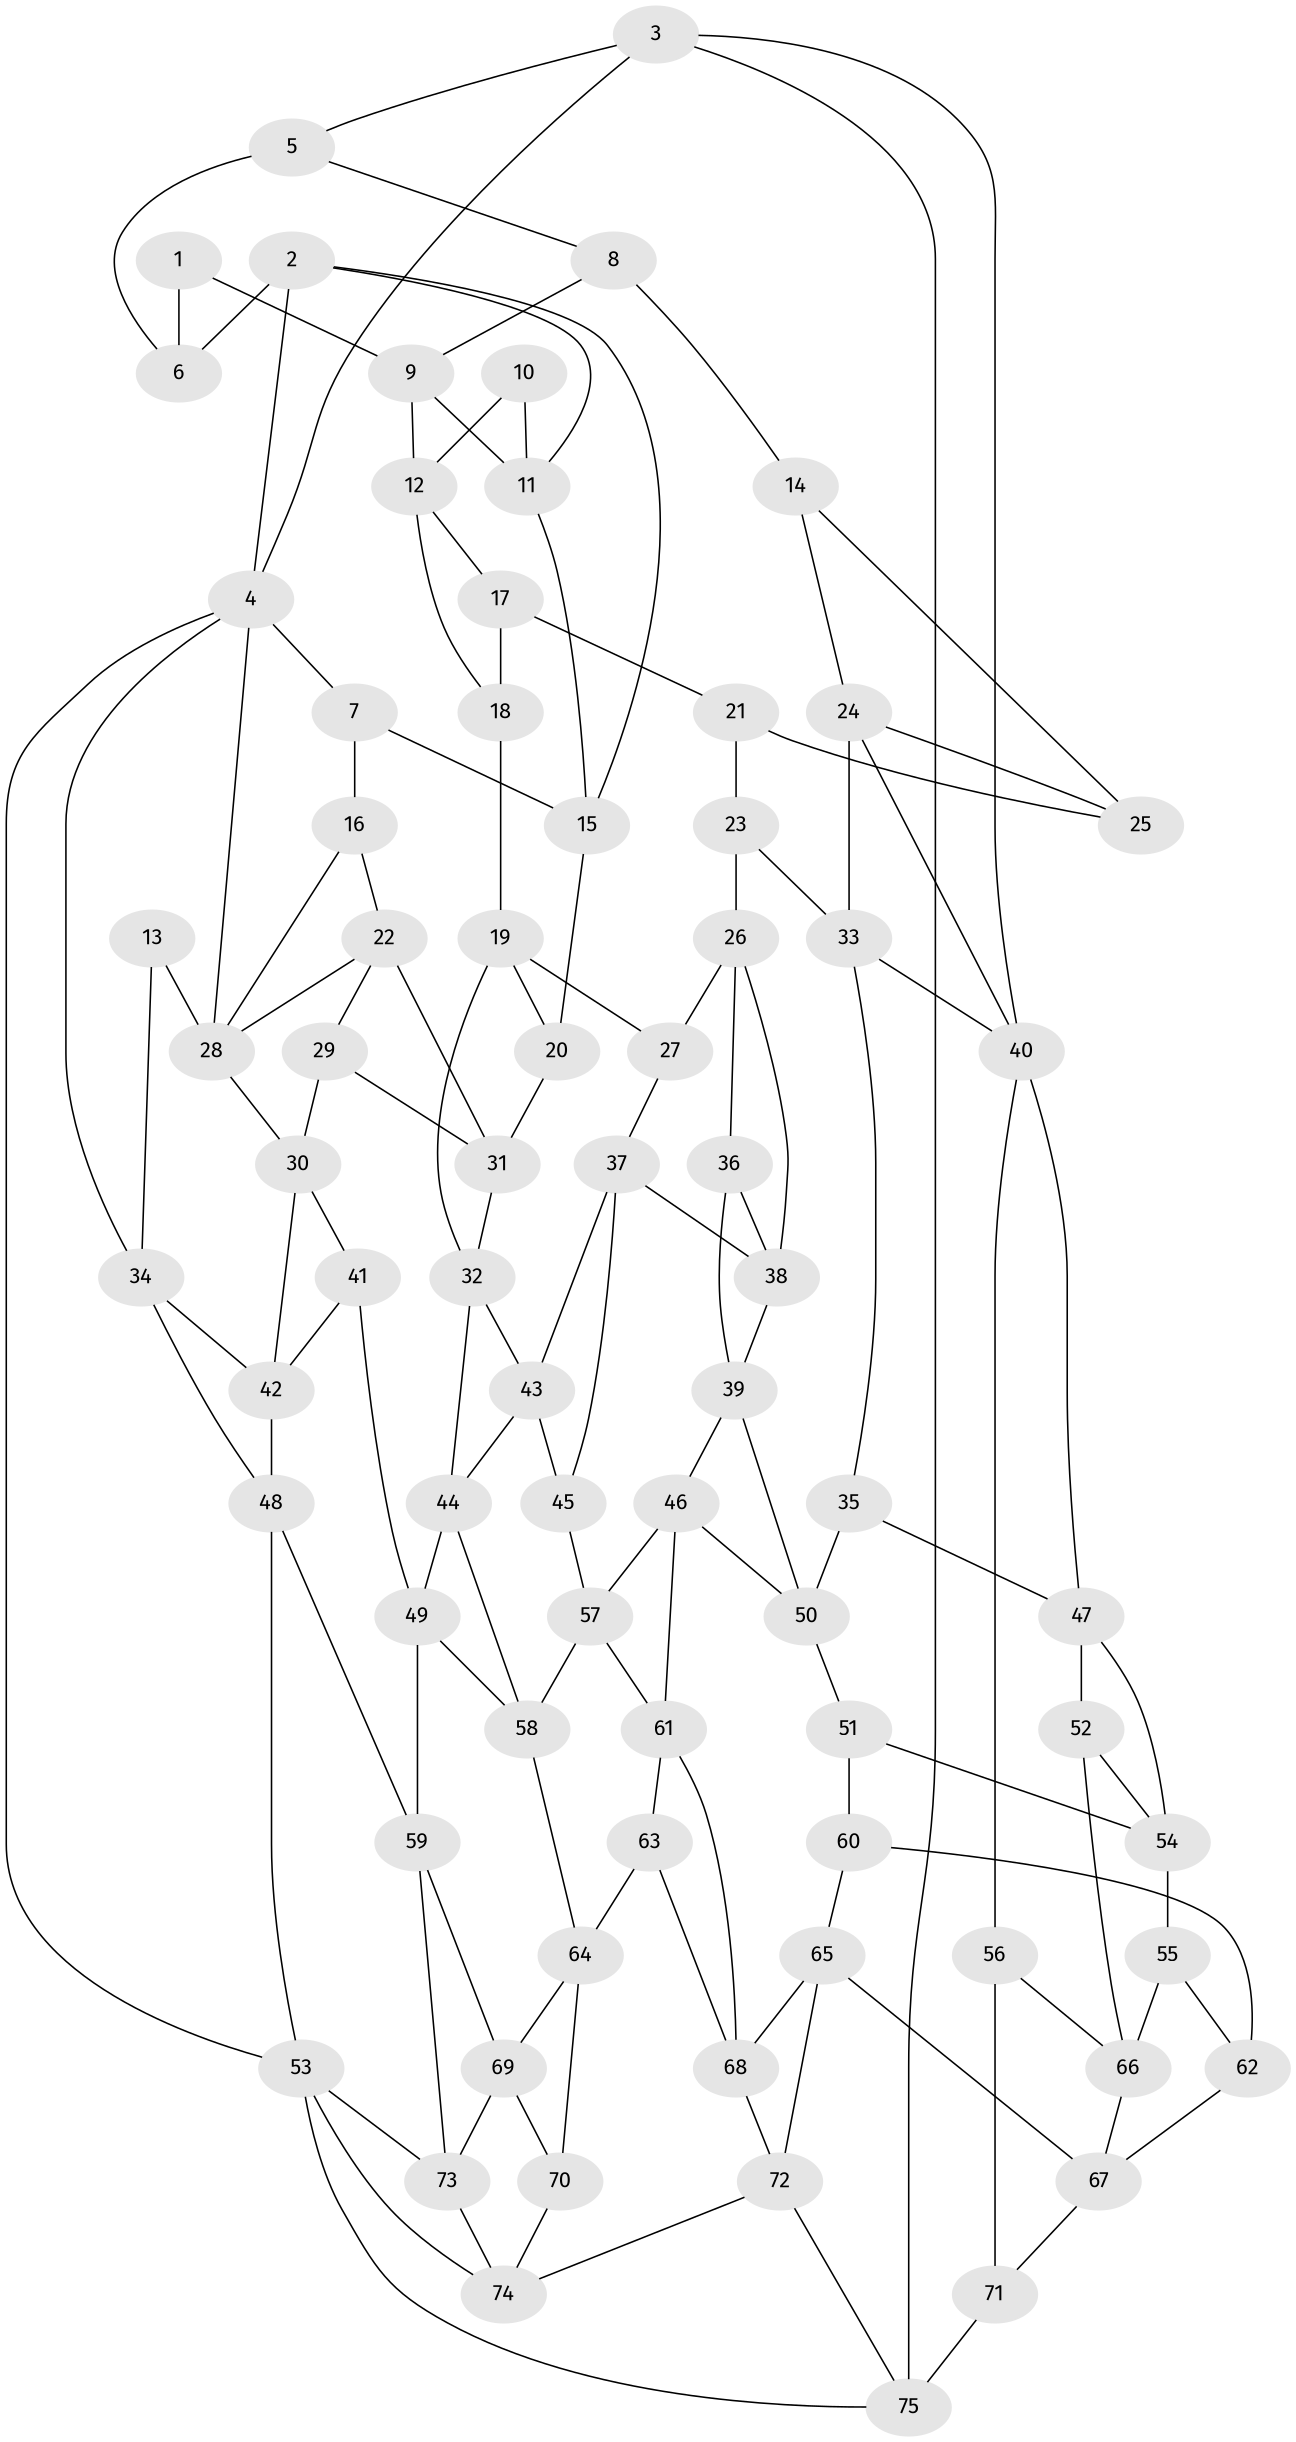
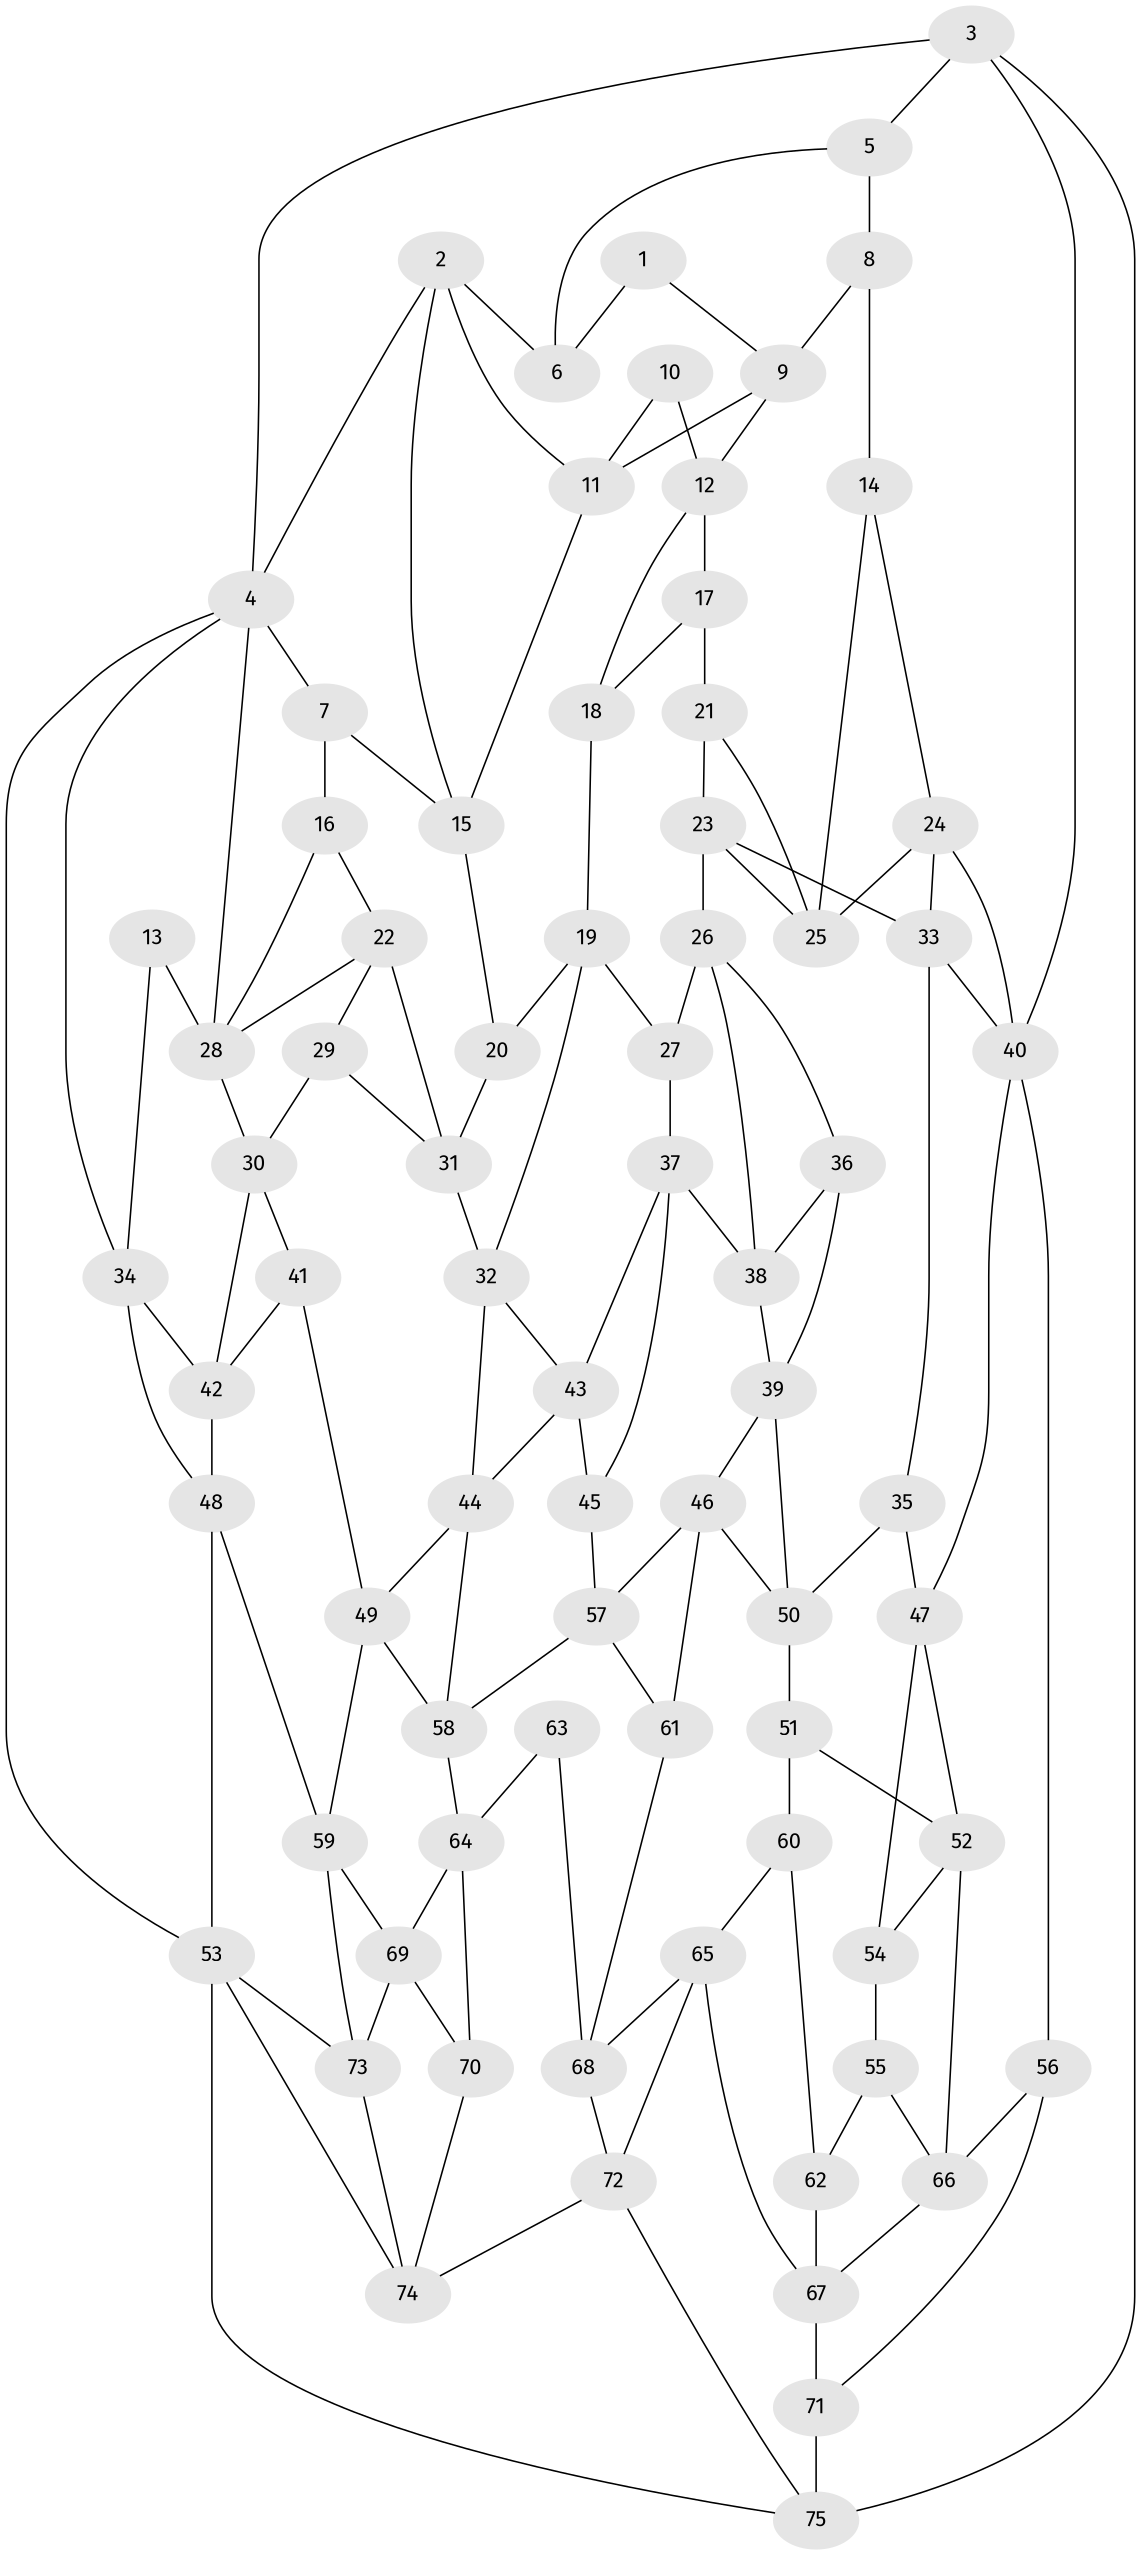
edge "23" -- "25": added
edge "61" -- "63": removed
edge "51" -- "54": now "51" -- "52"
